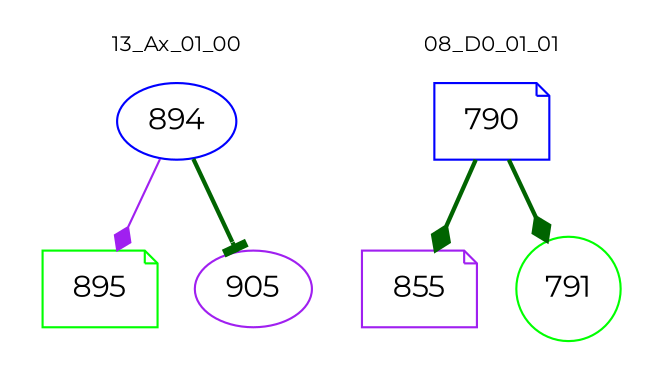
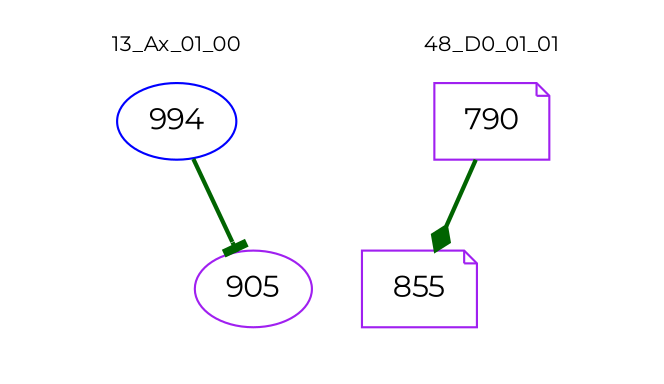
cluster "08_D0_01_01": label "08_D0_01_01" -> "48_D0_01_01"
node "894": label "894" -> "994"
node "790": color blue -> purple
node "895": removed
node "791": removed
